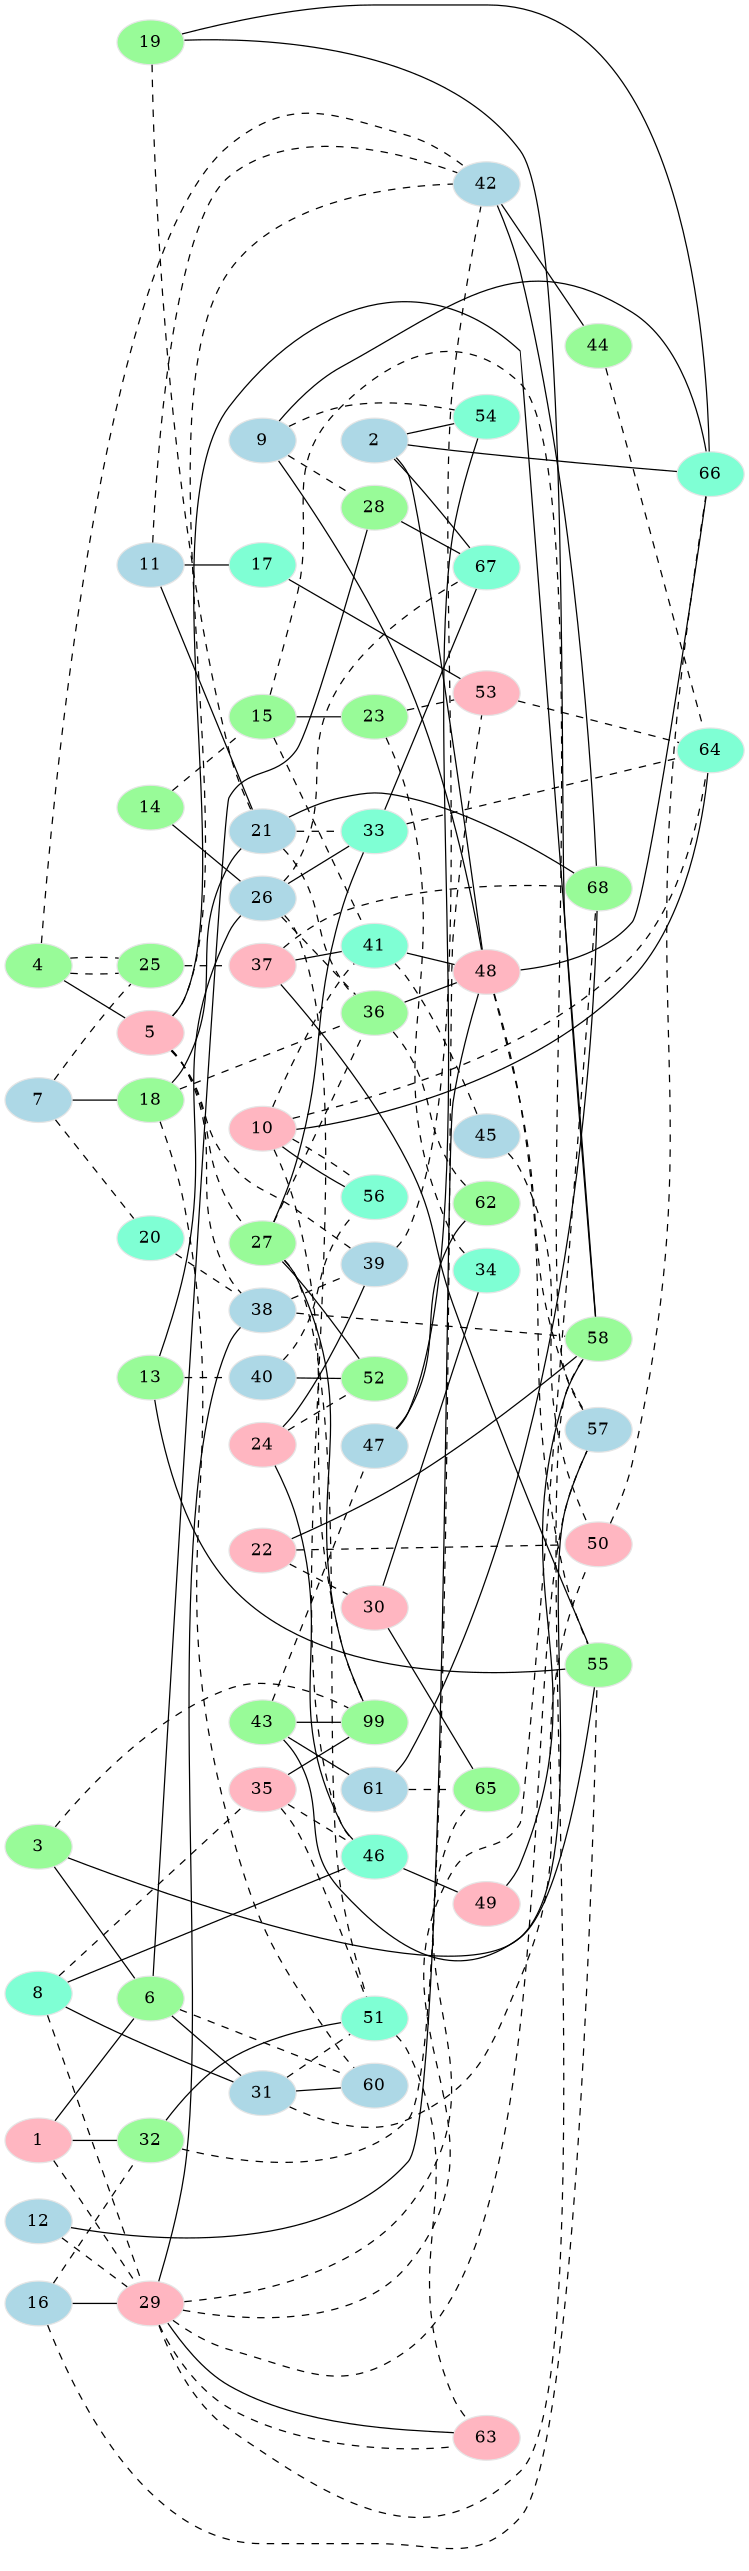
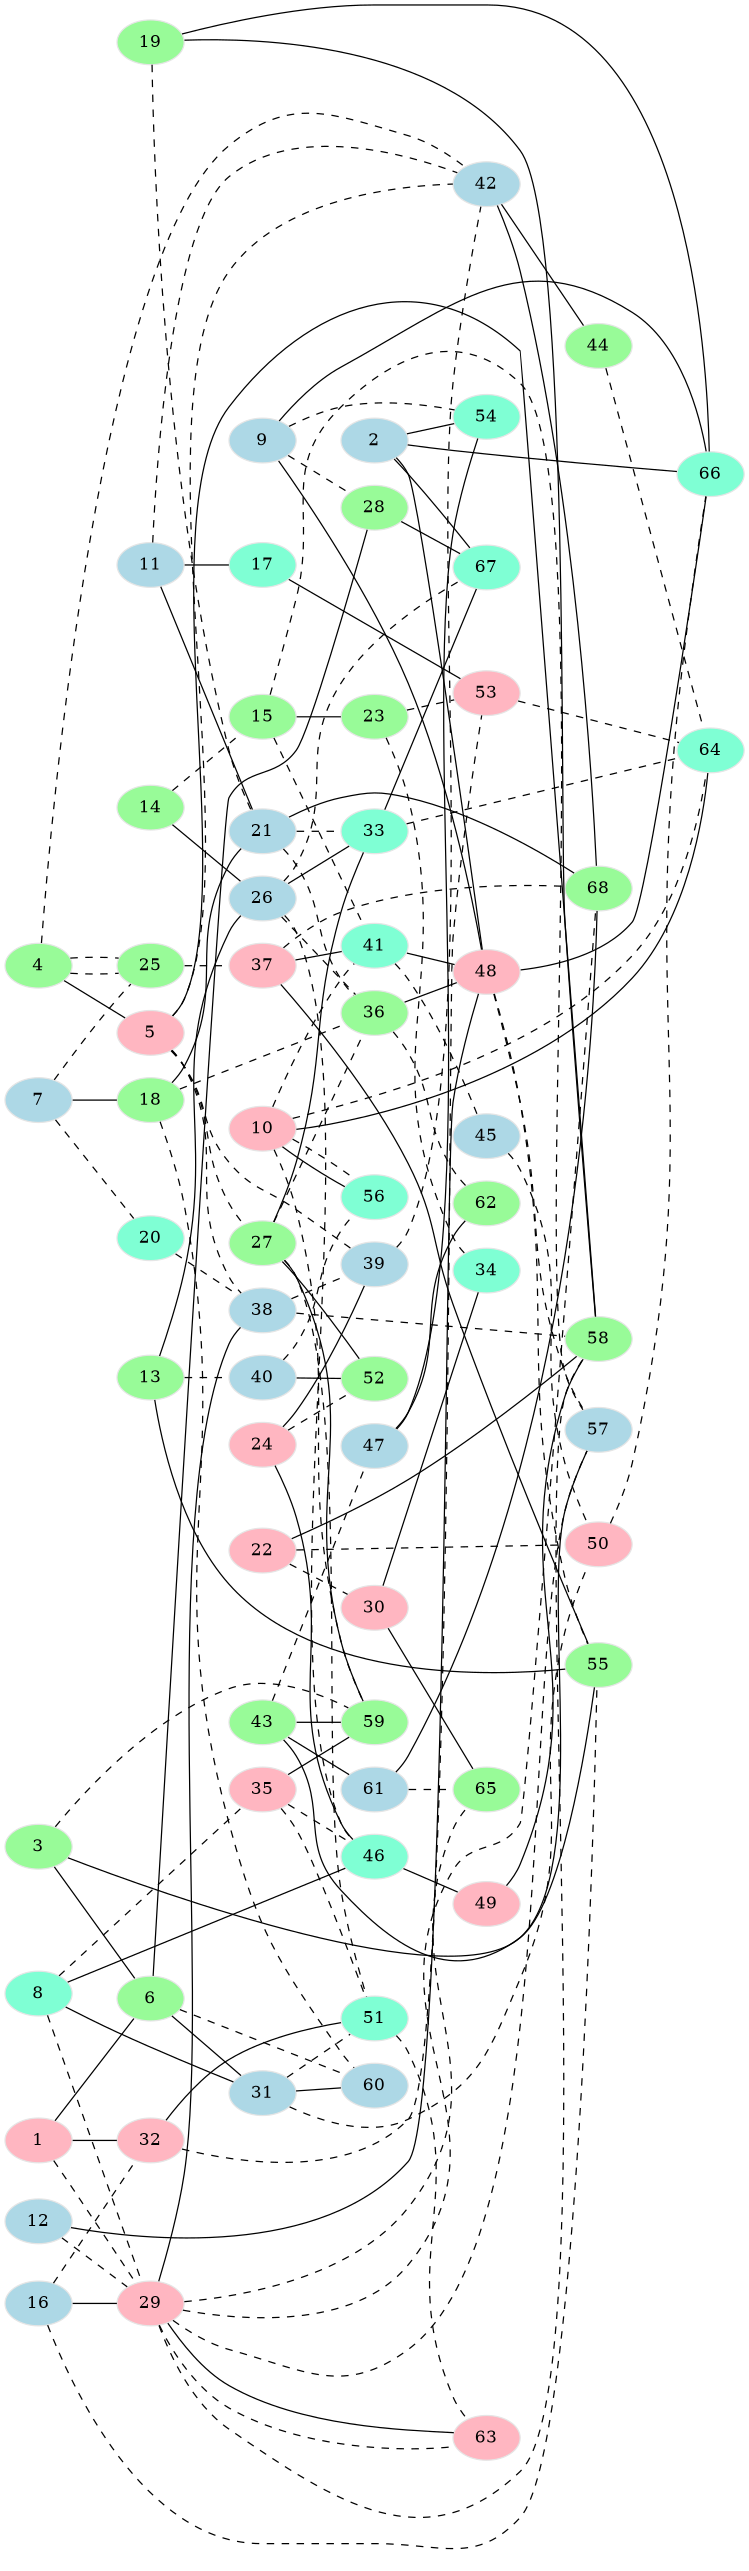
node "99": label "99" -> "59"
node "32": fillcolor palegreen -> lightpink
